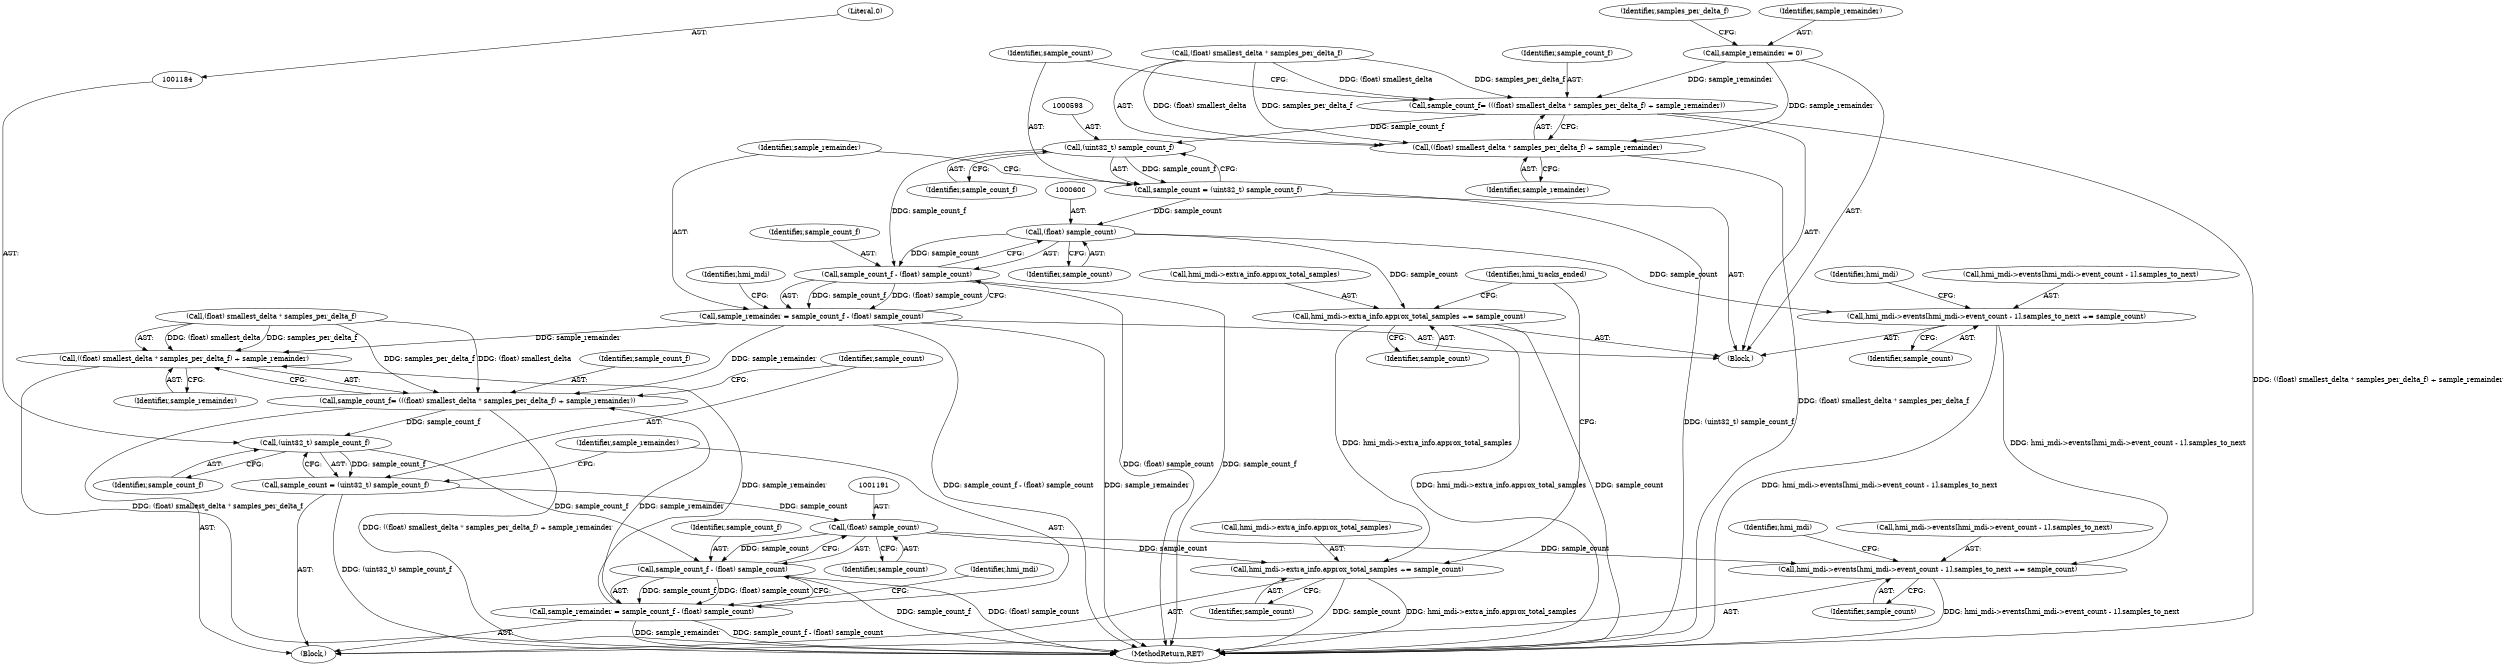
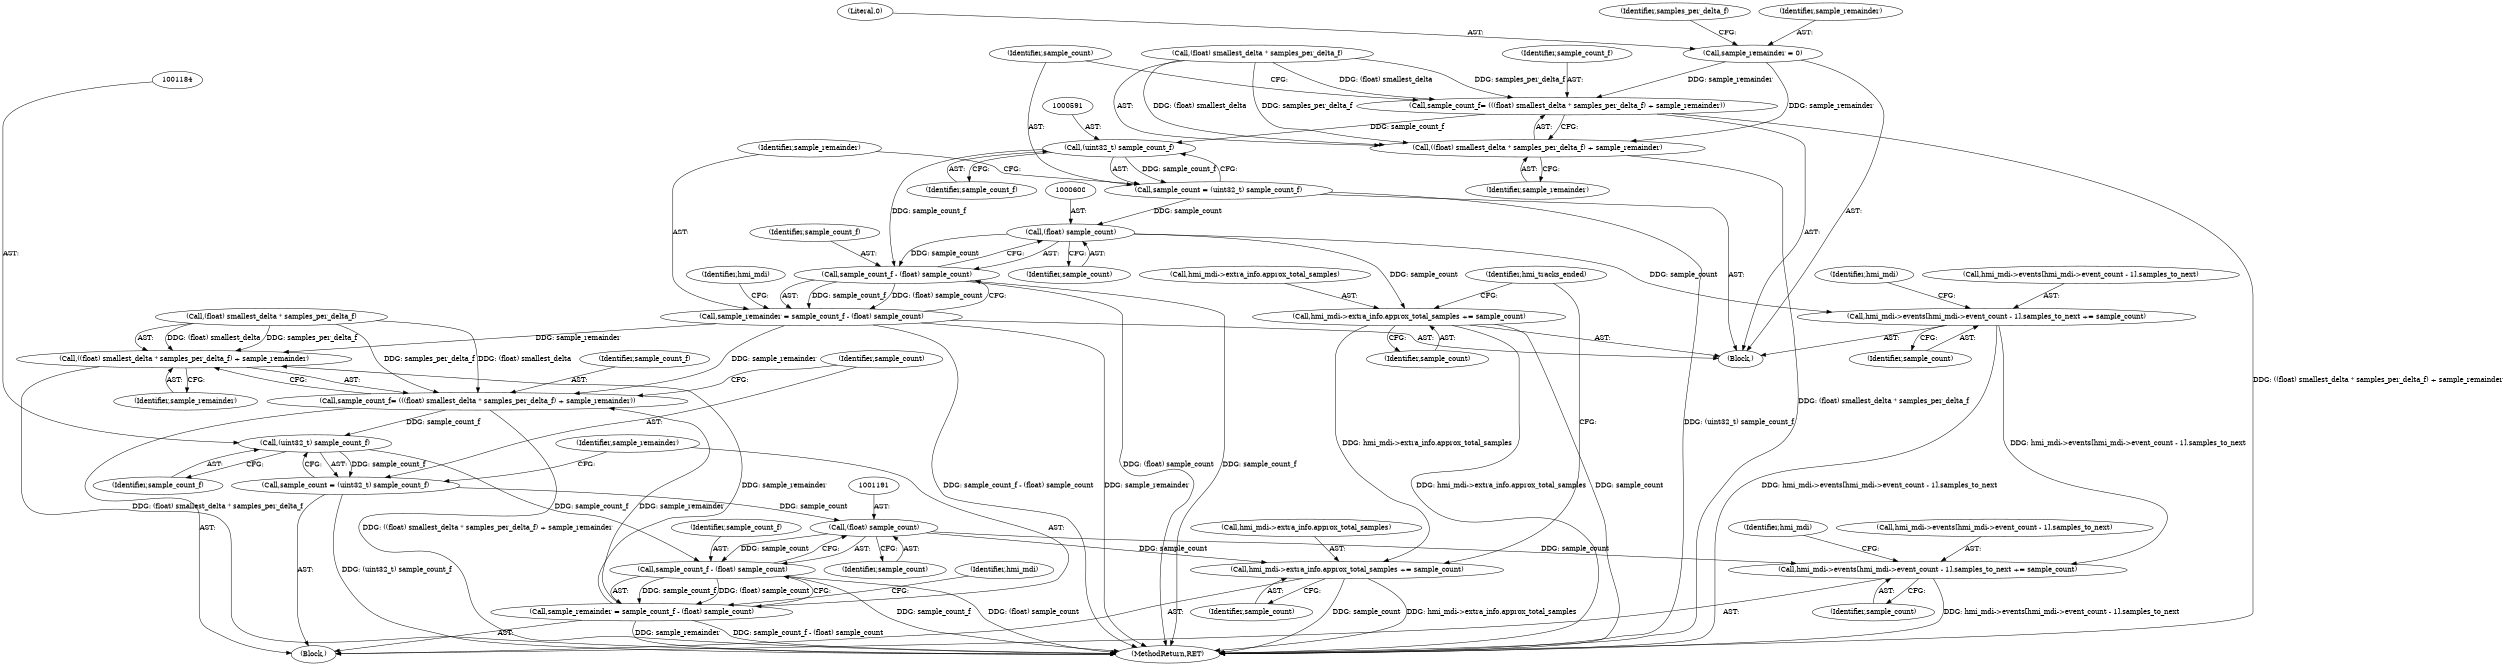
edge "(Literal,0)" -> "1001184": now "(Literal,0)" -> "(Call,sample_remainder = 0)"
node "1000593": label "1000593" -> "1000591"
